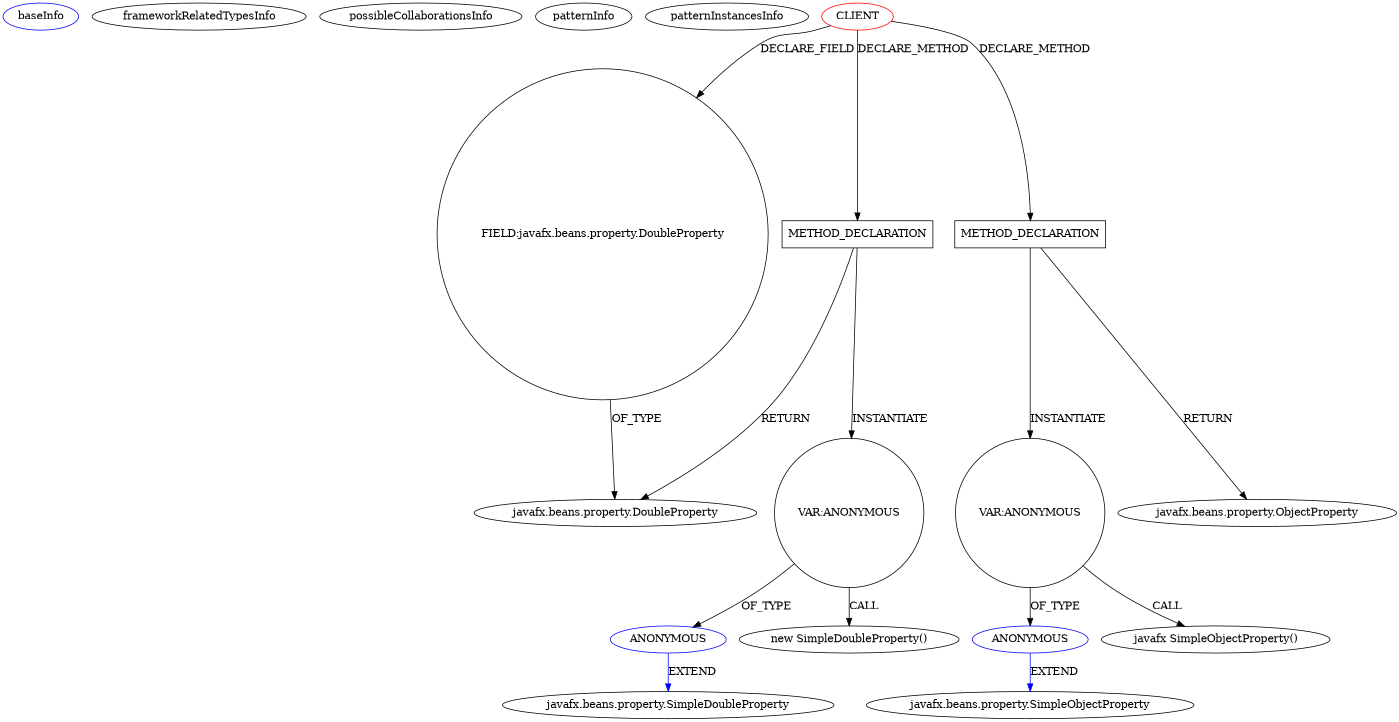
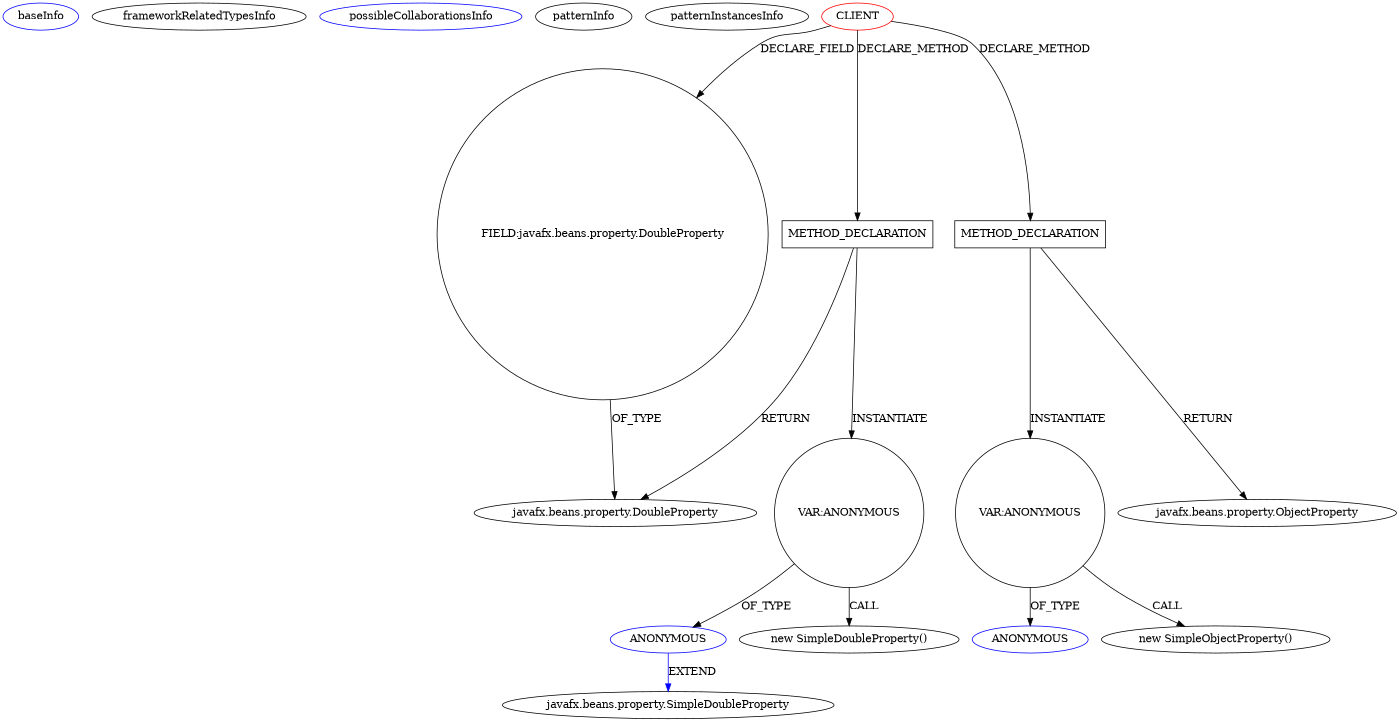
node "possibleCollaborationsInfo": color black -> blue
node "javafx SimpleObjectProperty()": label "javafx SimpleObjectProperty()" -> "new SimpleObjectProperty()"
node "javafx.beans.property.SimpleObjectProperty": removed
